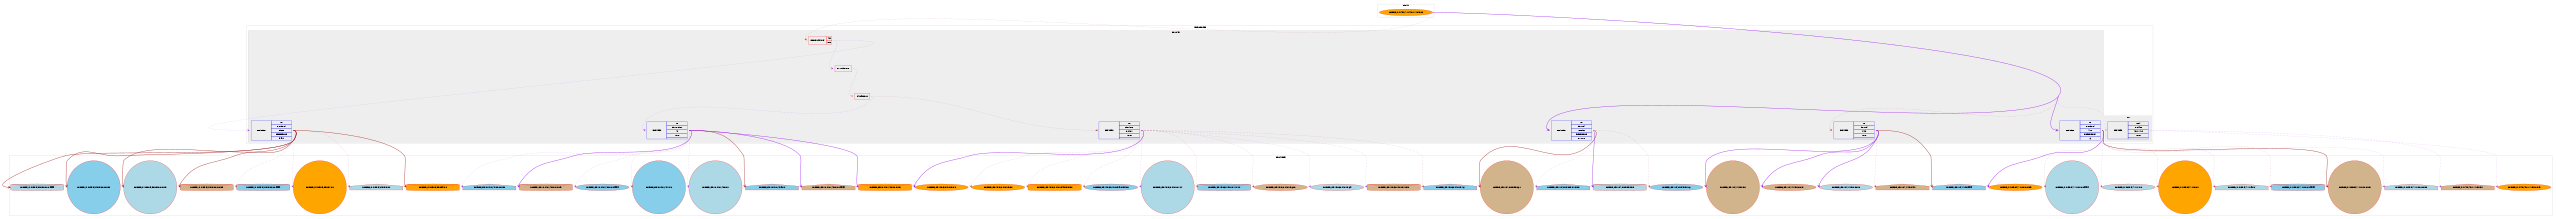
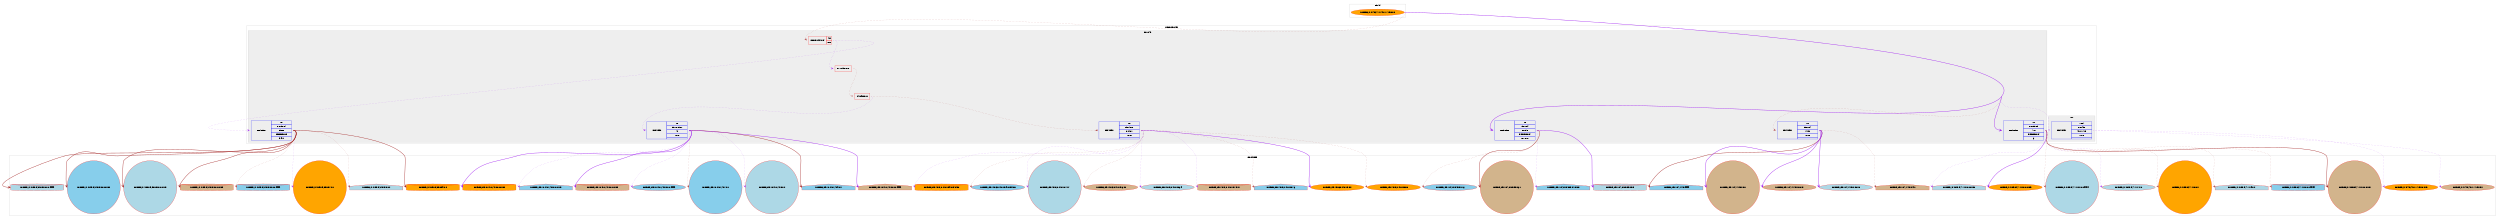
node "portage://dev-lang/python-2.7.17-r1": removed
node "portage://sys-libs/libunwind-1.3.1": shape house -> ellipse
